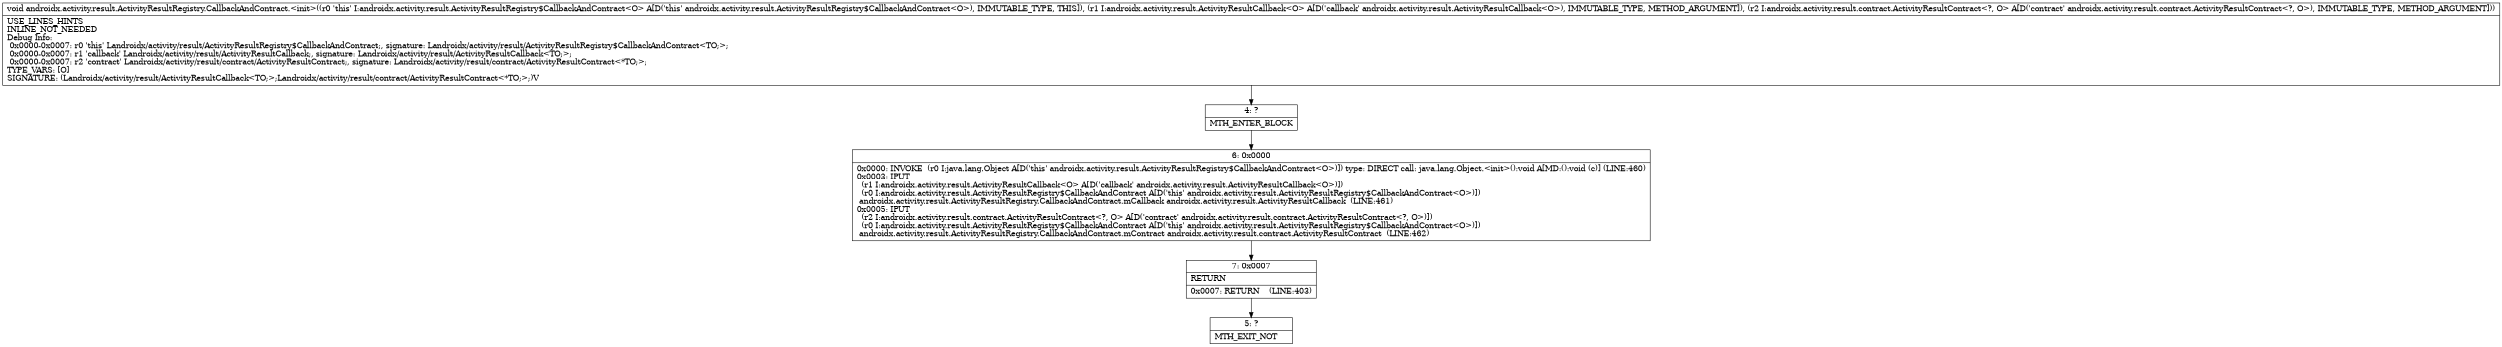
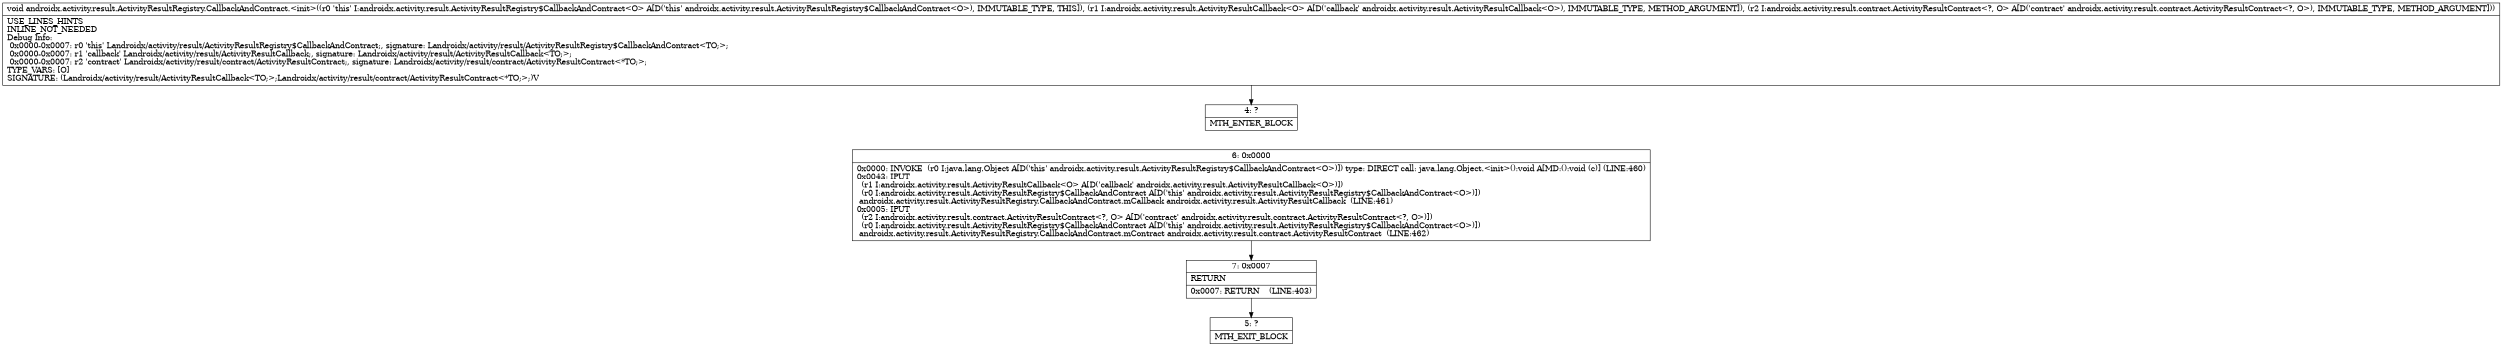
edge "4: ?" -> "6: 0x0000": removed
node "6: 0x0000": text "0x0003: IPUT" -> "0x0043: IPUT"
node "5: ?": text "MTH_EXIT_NOT" -> "MTH_EXIT_BLOCK"
